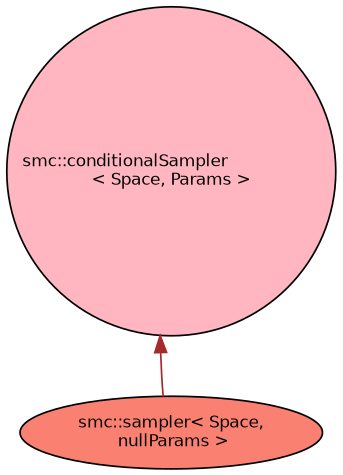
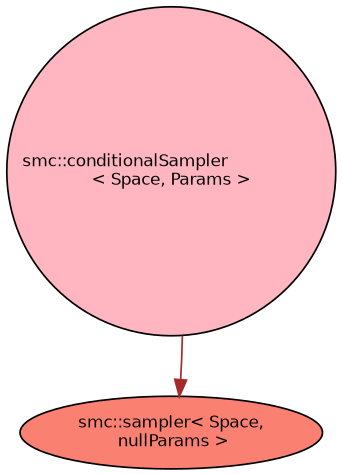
edge "smc::sampler< Space, nullParams >" -> "smc::conditionalSampler < Space, Params >": reversed
